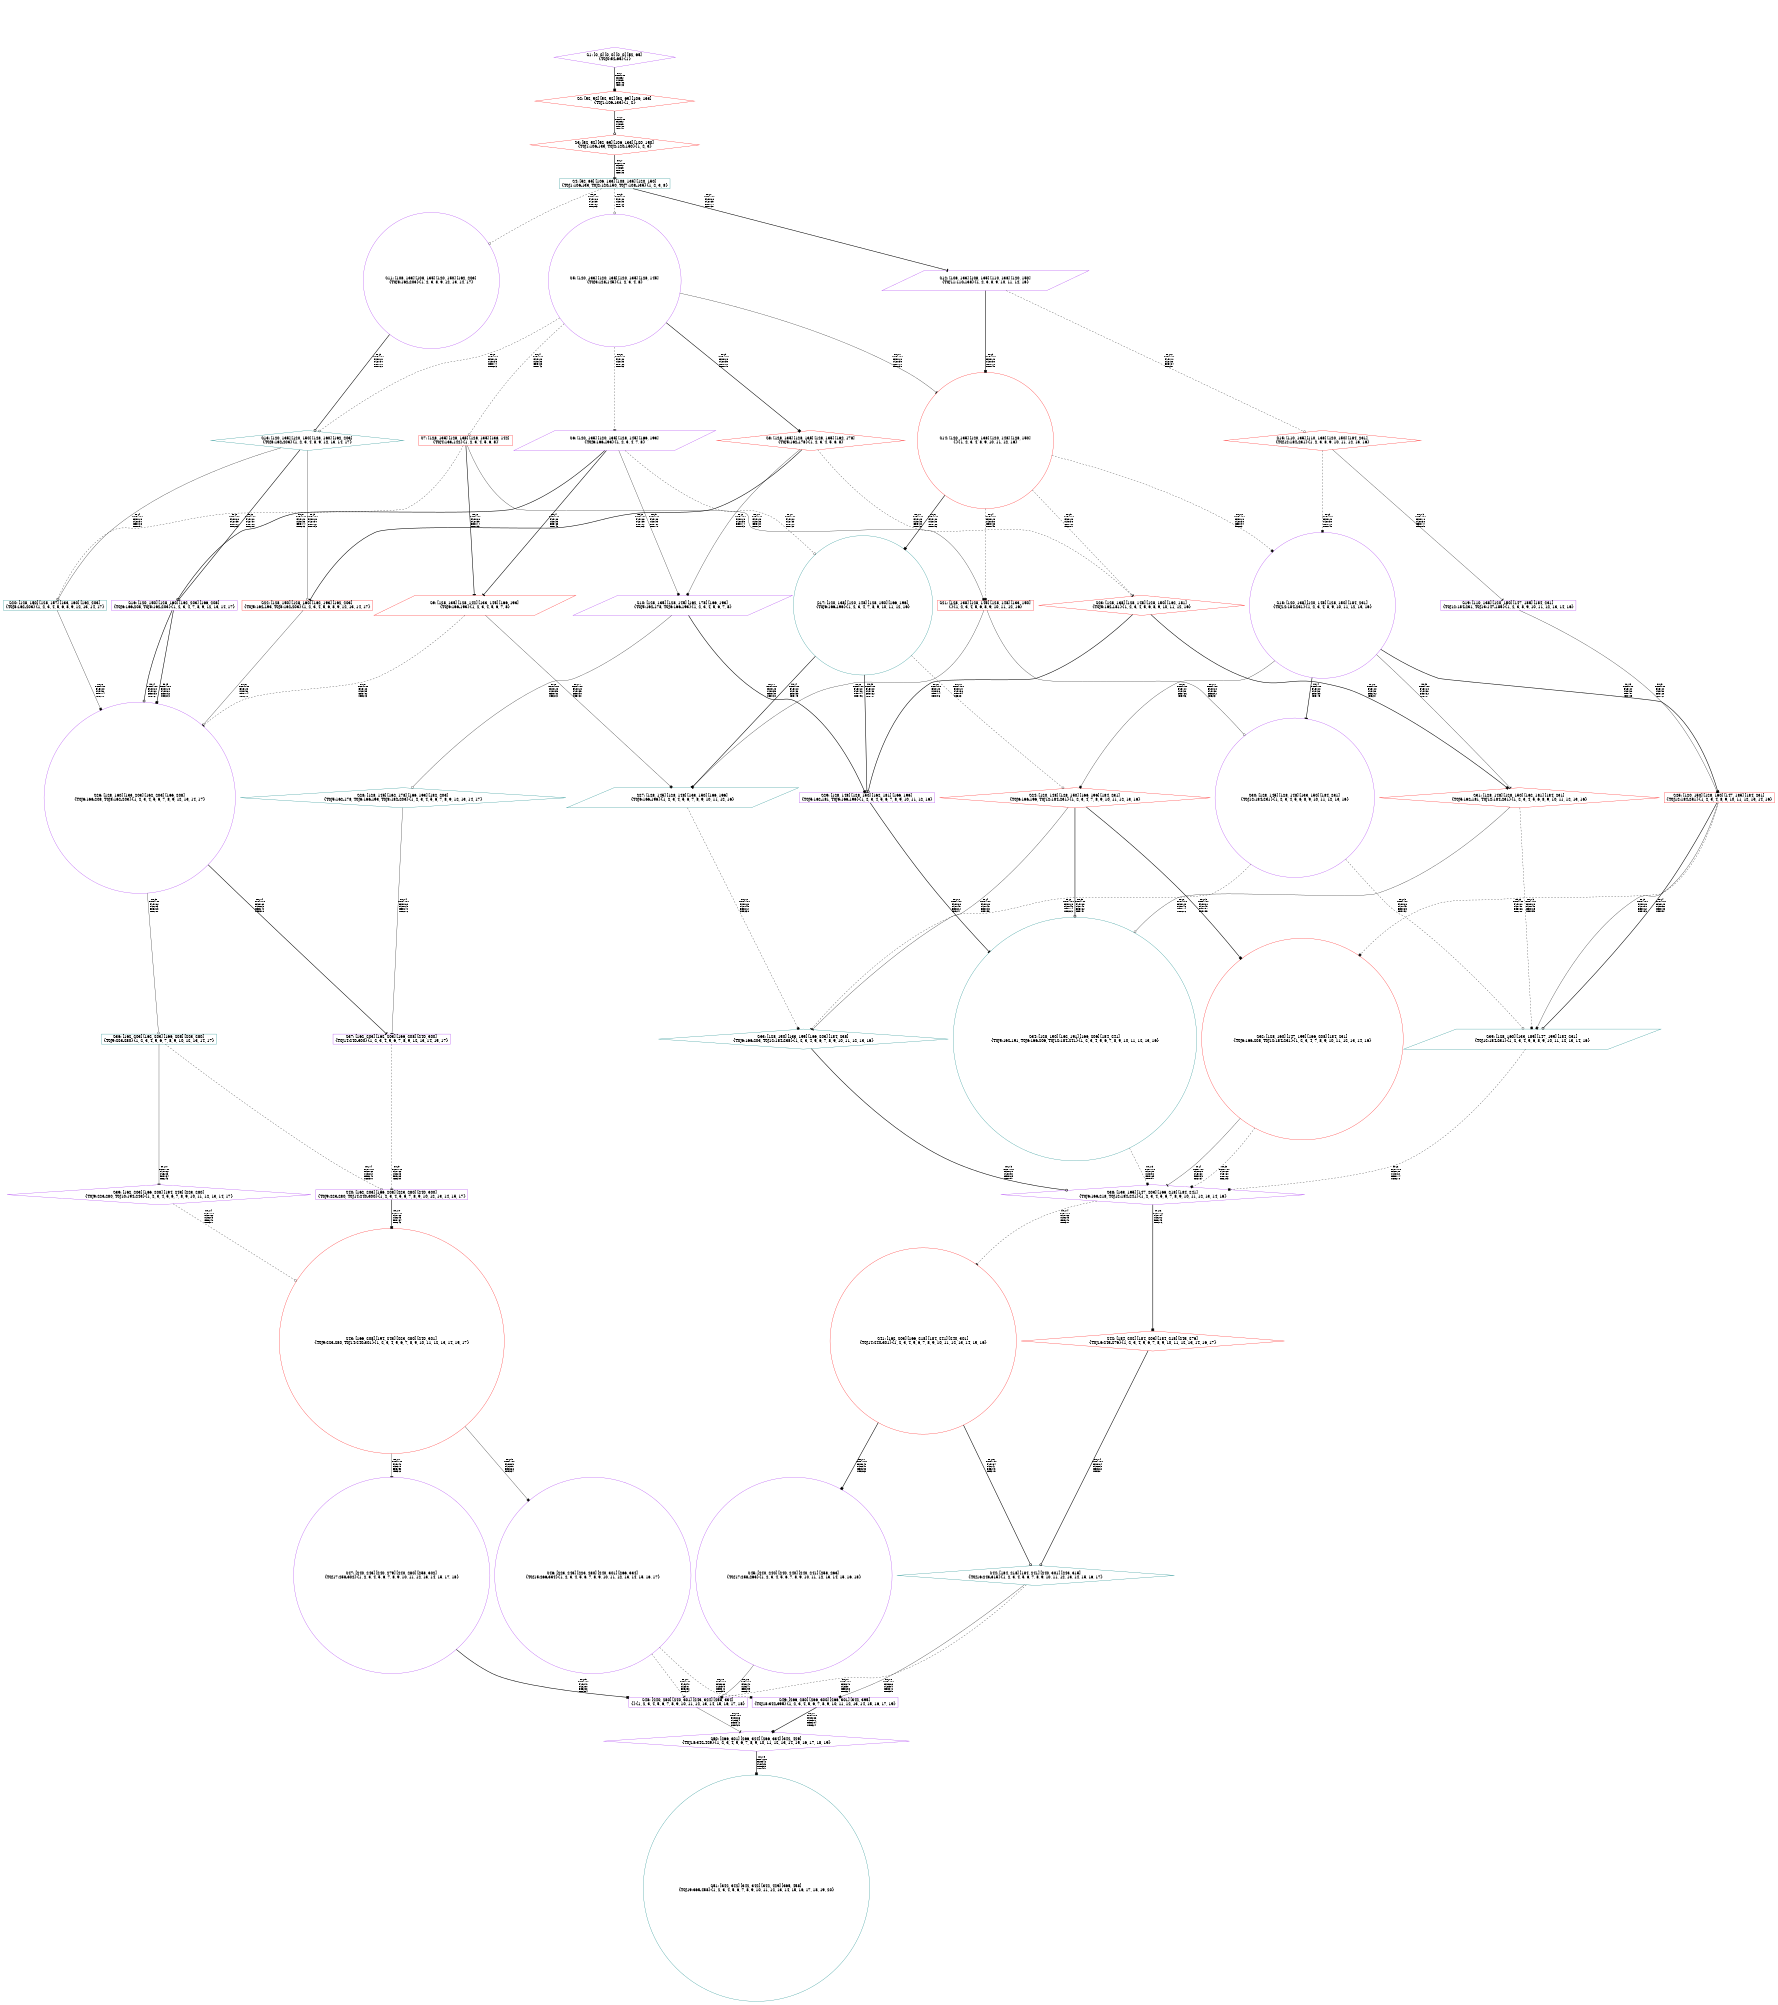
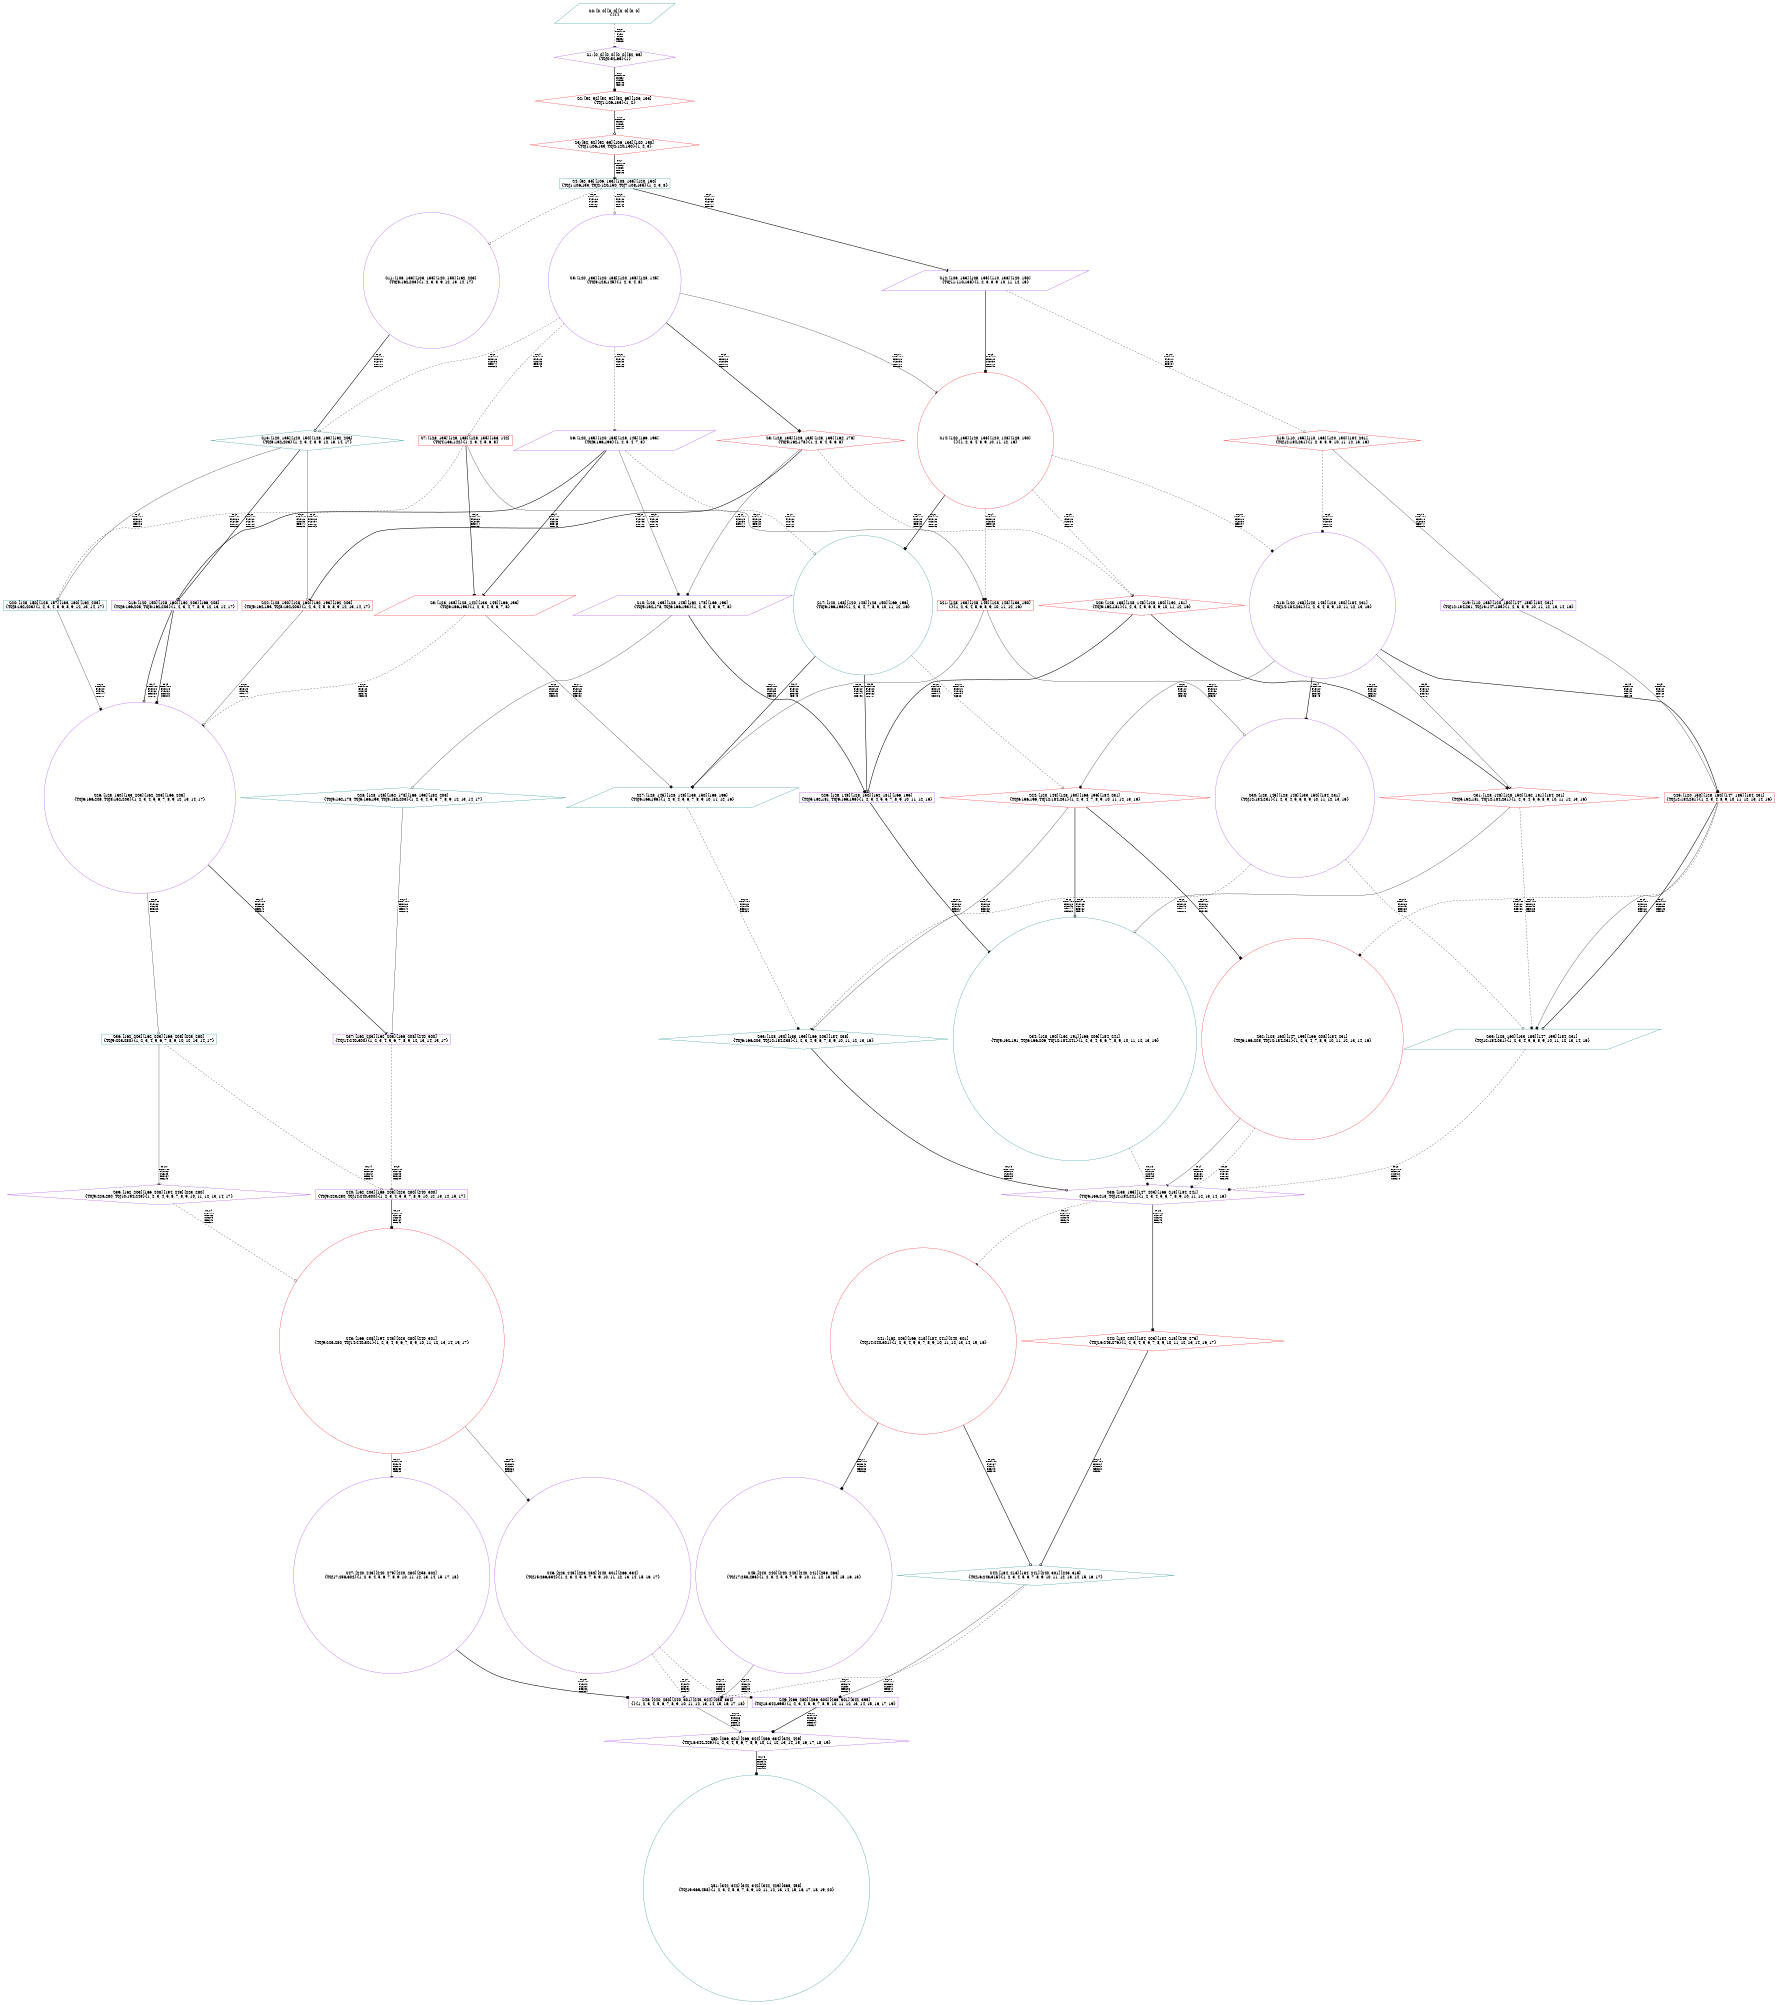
node "S0: [0, 0] [0, 0] [0, 0] [0, 0] {}{}": added
